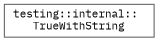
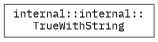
node "testing::internal:: TrueWithString": label "testing::internal:: TrueWithString" -> "internal::internal:: TrueWithString"
